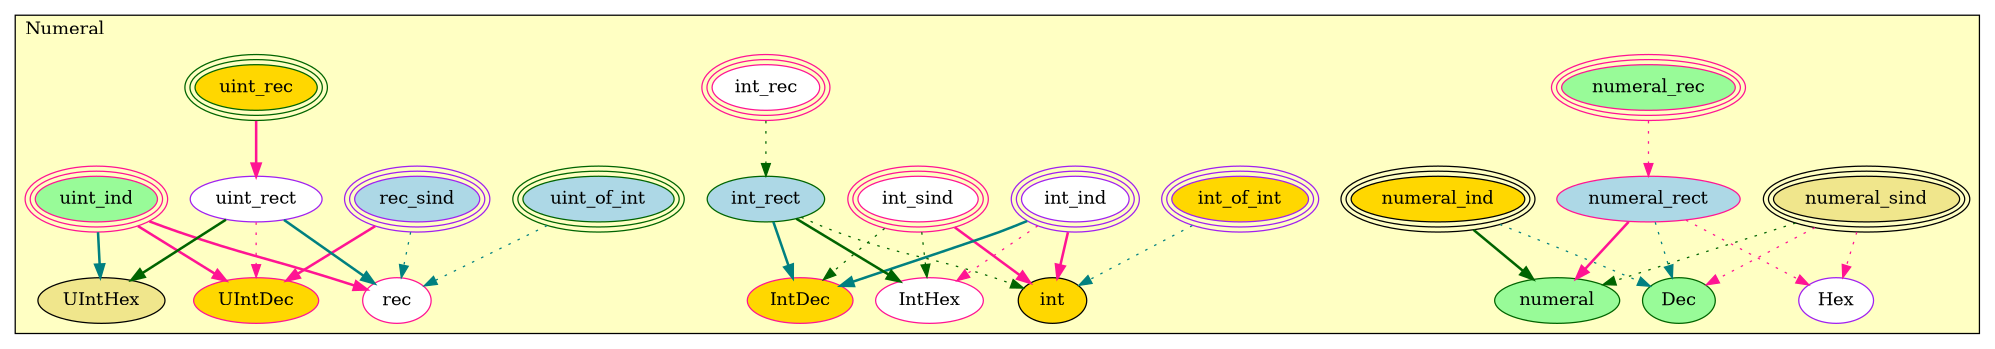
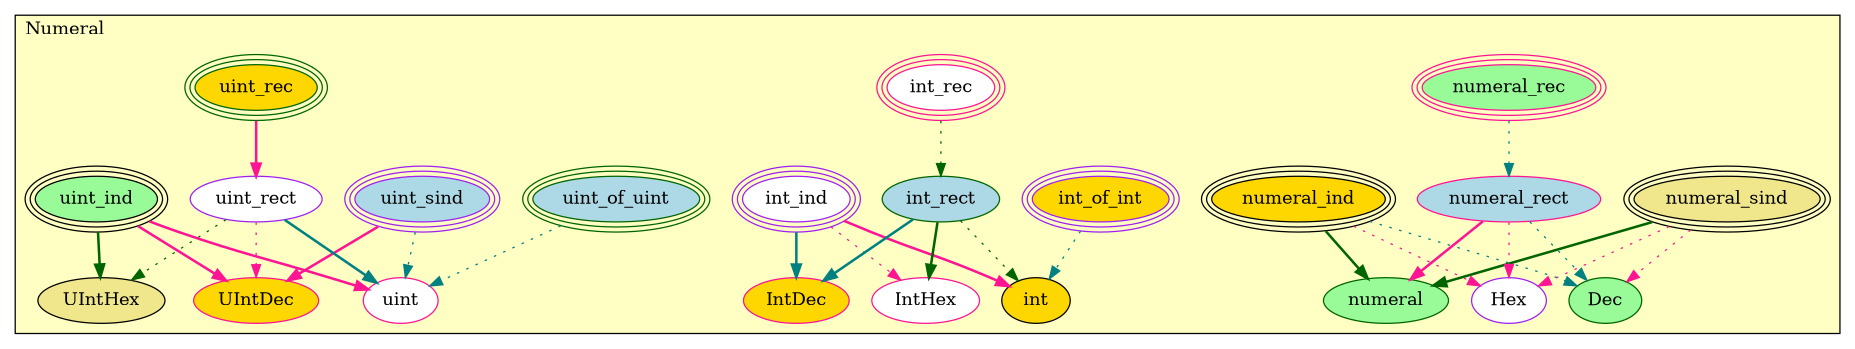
edge "numeral_rec" -> "numeral_rect": color deeppink -> teal
node "uint_ind": color deeppink -> black
node "rec_sind": label "rec_sind" -> "uint_sind"
node "uint_of_int": label "uint_of_int" -> "uint_of_uint"
node "int_sind": removed
edge "uint_rect" -> "UIntHex": style bold -> dotted
edge "uint_ind" -> "UIntHex": color teal -> darkgreen
edge "numeral_sind" -> "numeral": style dotted -> bold
edge "numeral_ind" -> "Hex": added
node "rec": label "rec" -> "uint"
